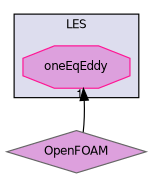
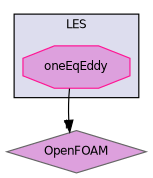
edge "OpenFOAM" -> "oneEqEddy": reversed
